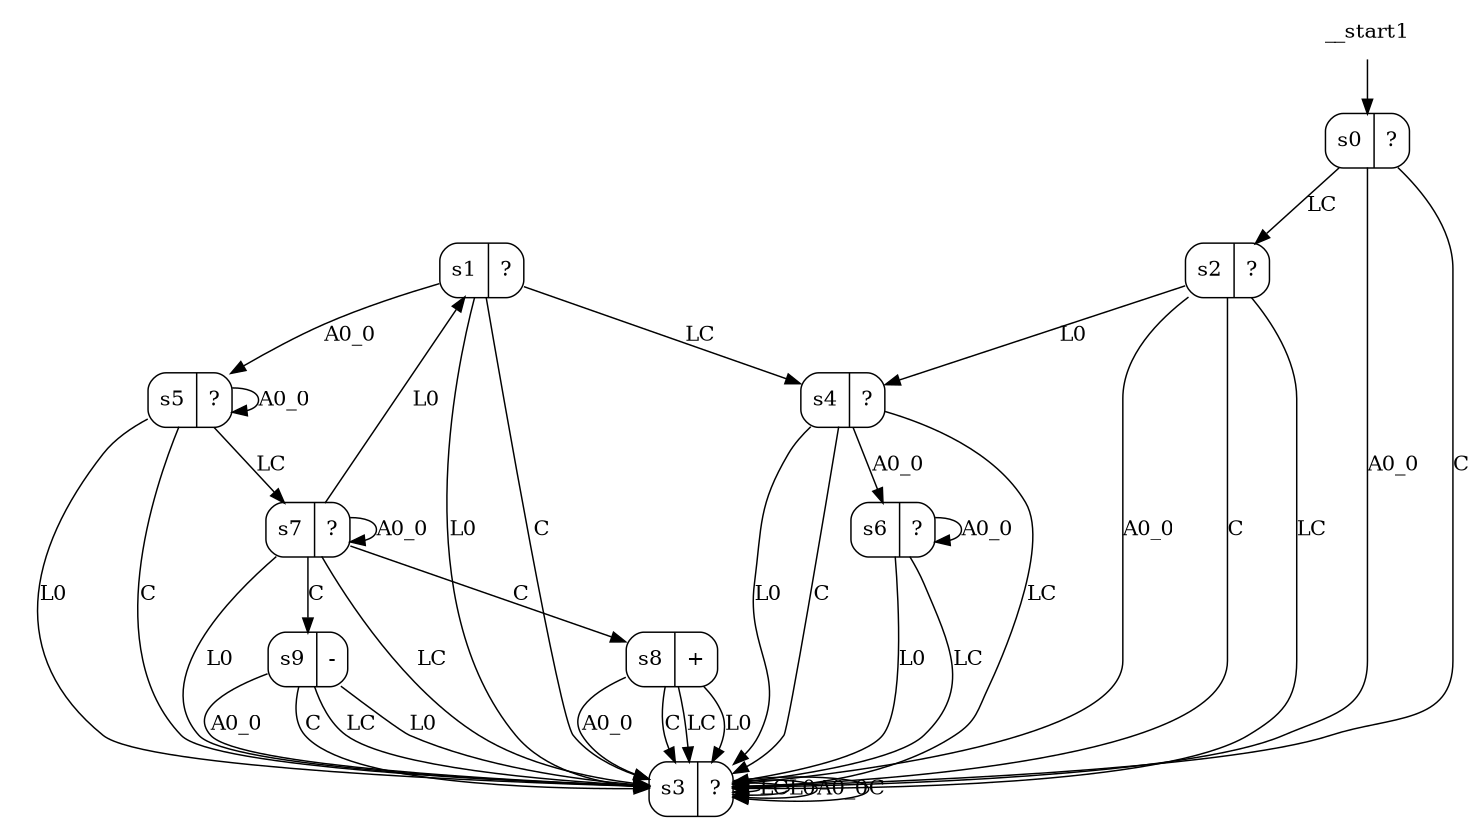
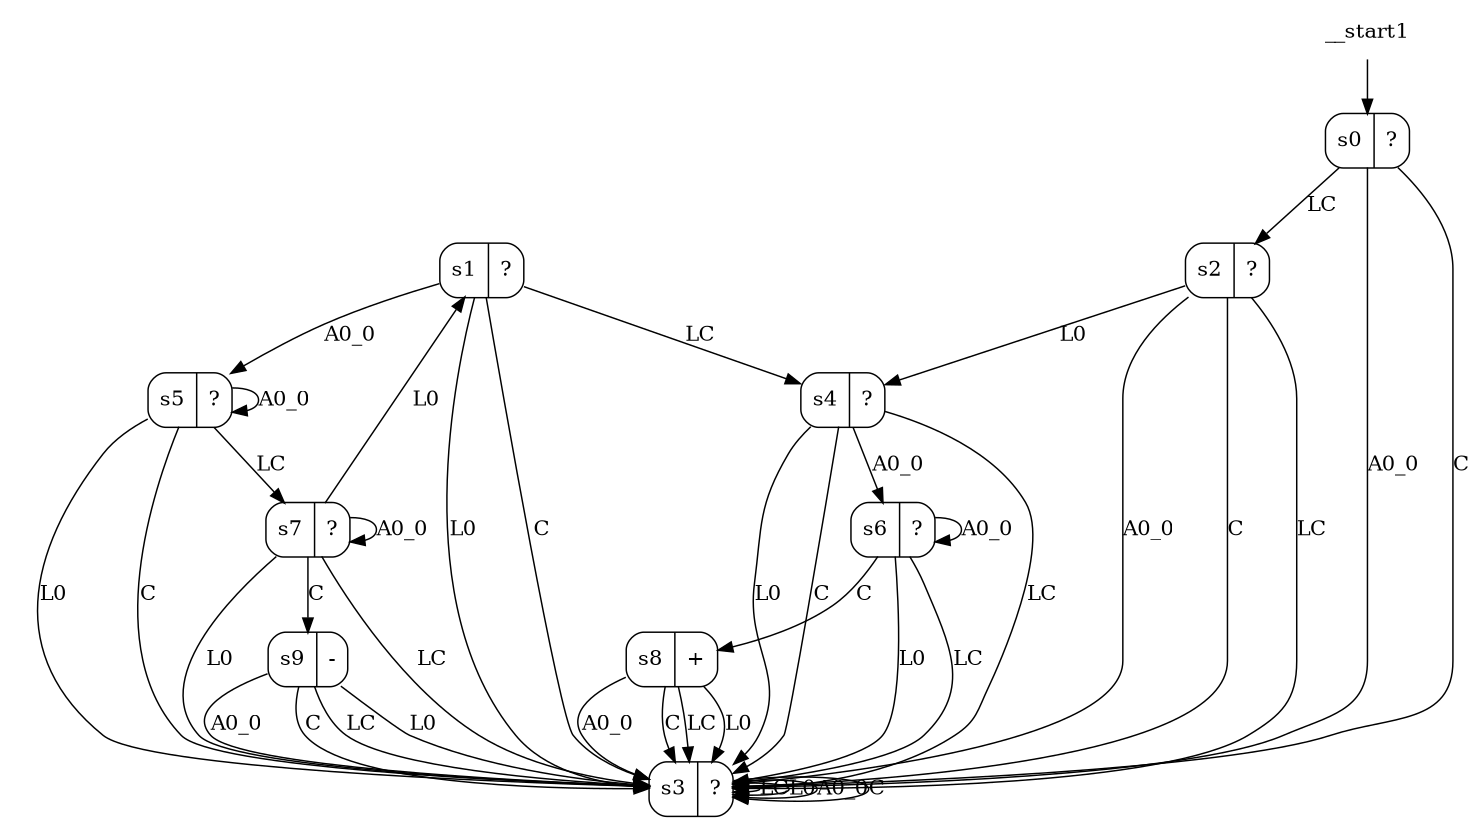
edge "s7" -> "s8": now "s6" -> "s8"
